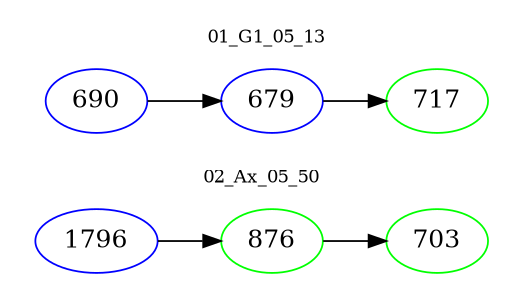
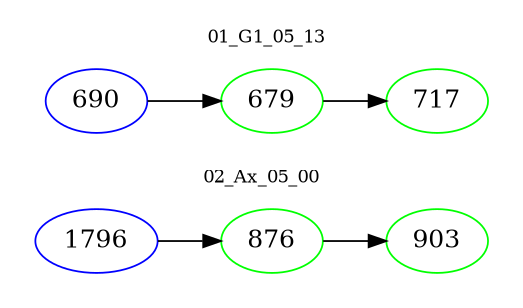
node "679": color blue -> green
cluster "02_Ax_05_50": label "02_Ax_05_50" -> "02_Ax_05_00"
node "703": label "703" -> "903"
